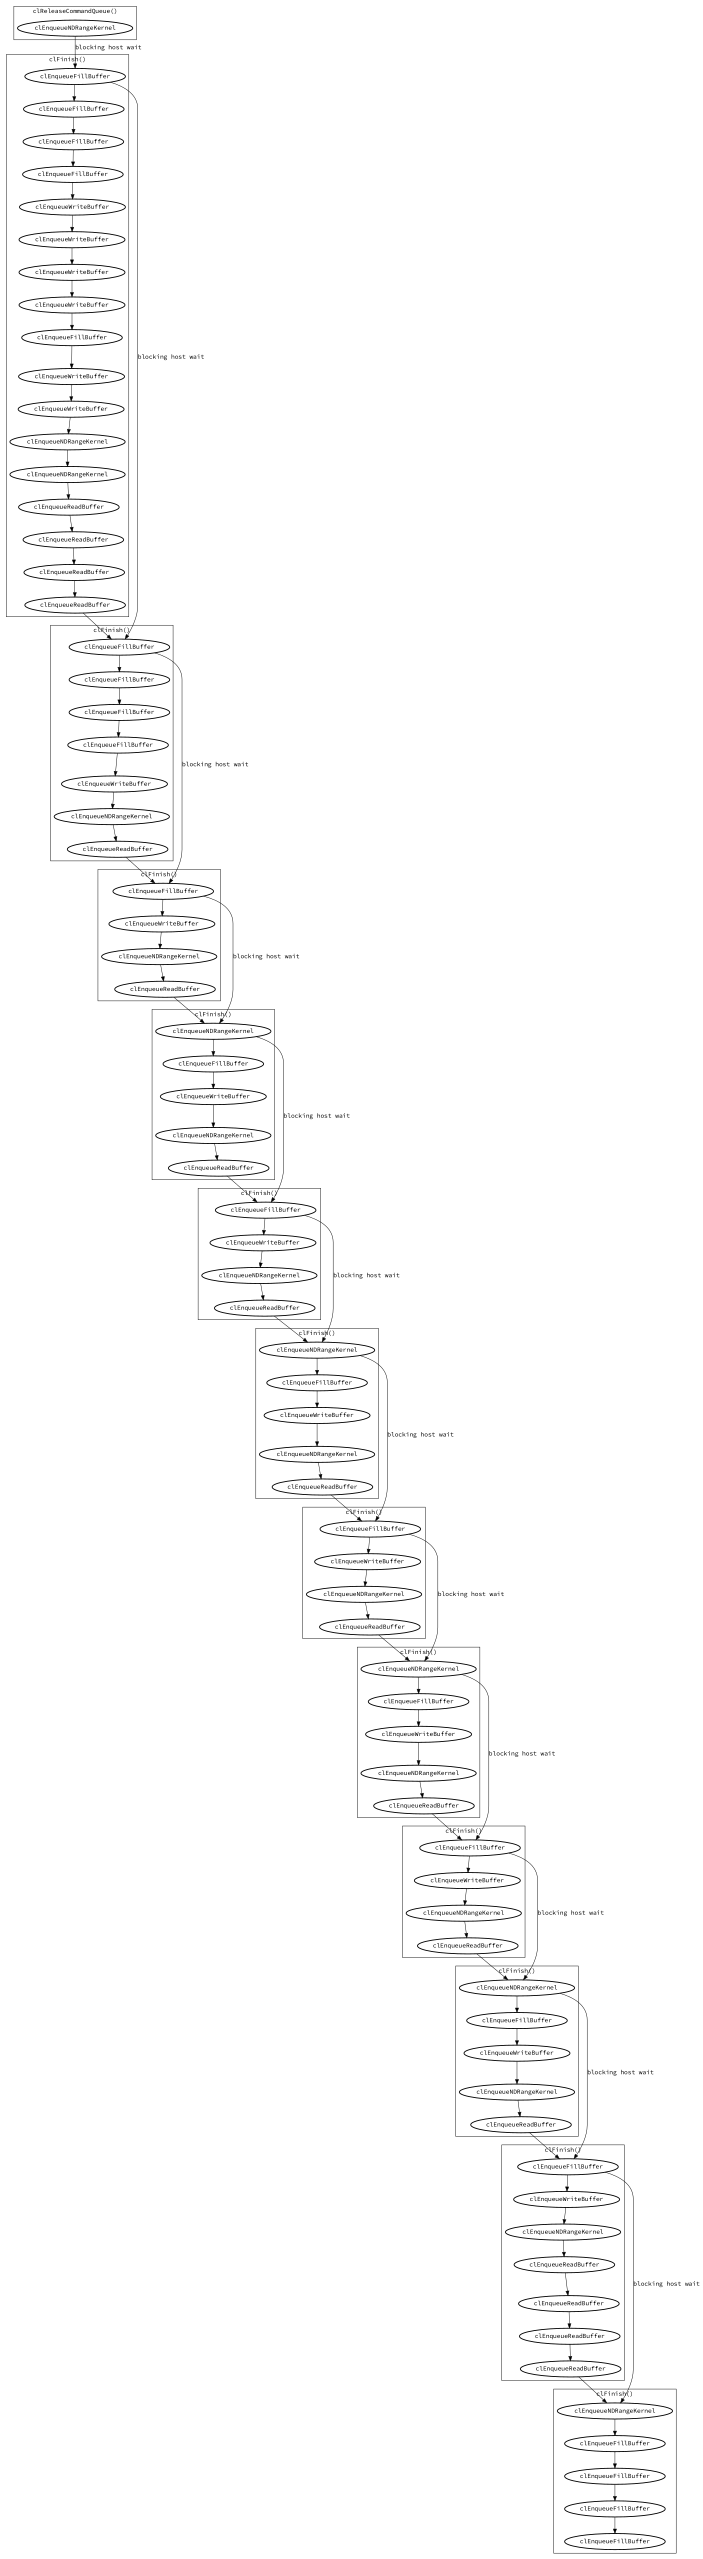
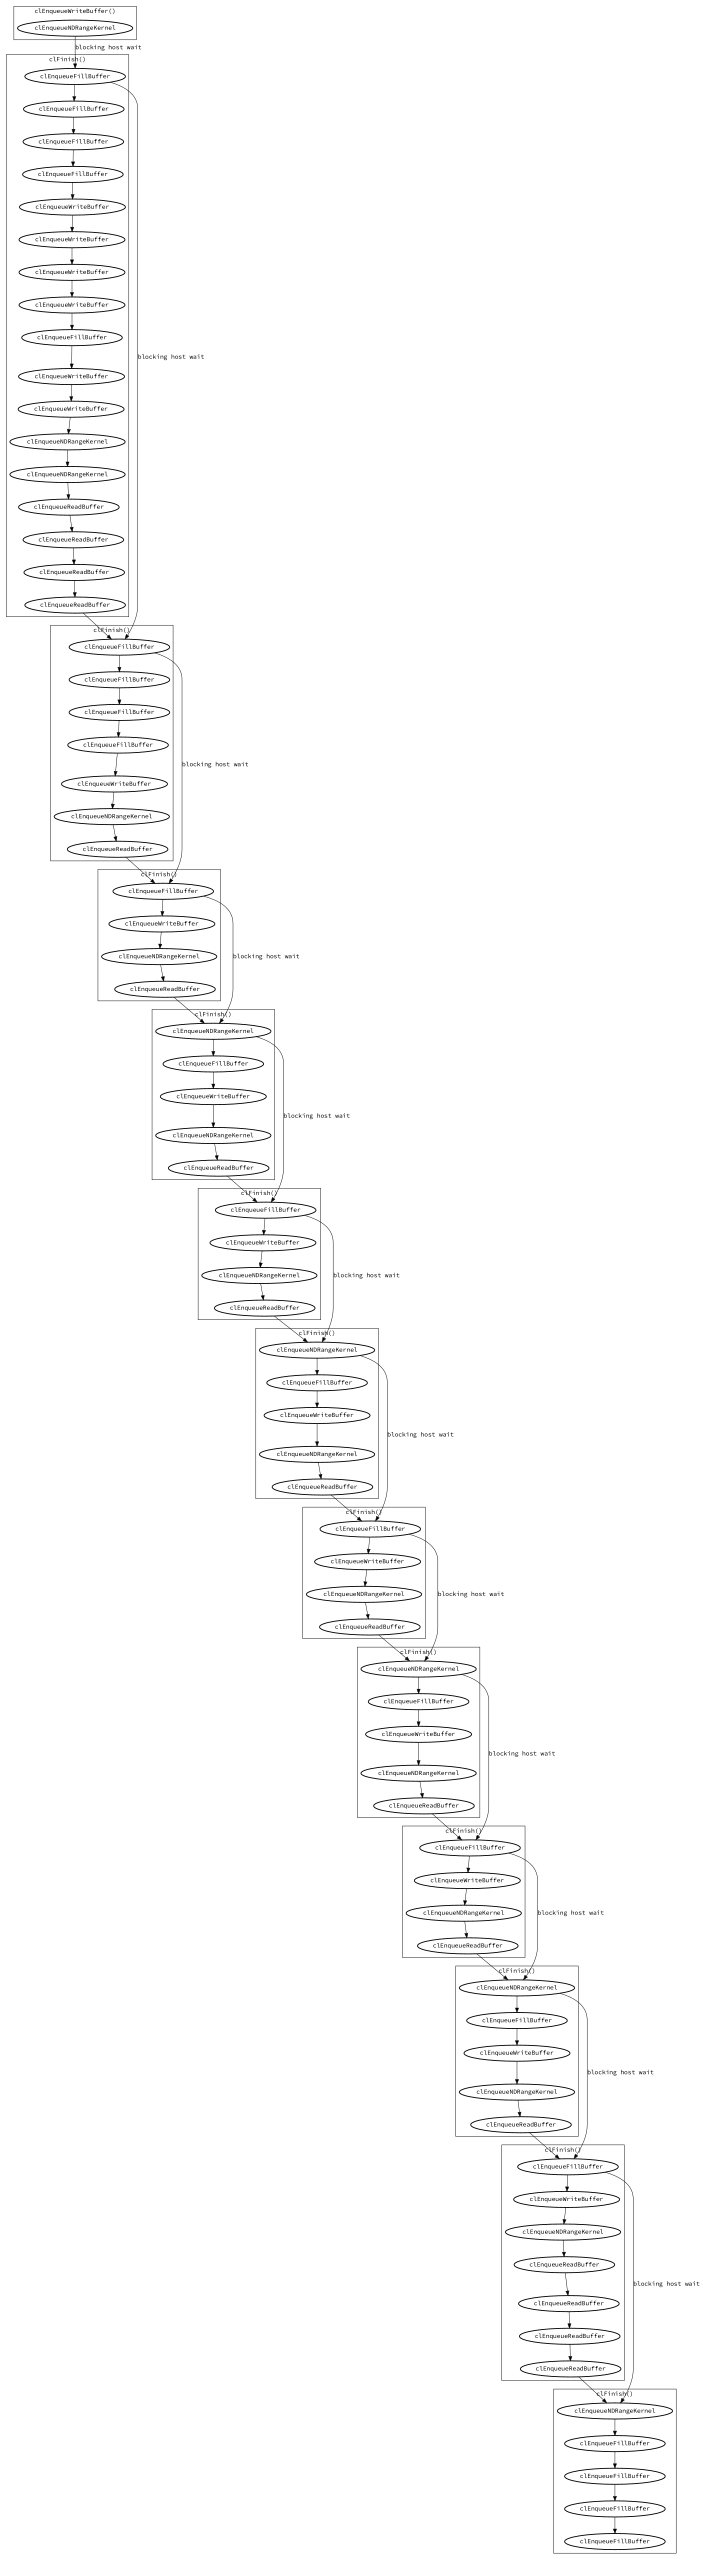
cluster "clReleaseCommandQueue()": label "clReleaseCommandQueue()" -> "clEnqueueWriteBuffer()"
